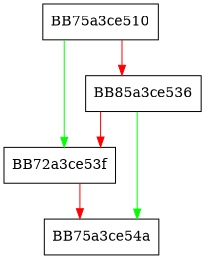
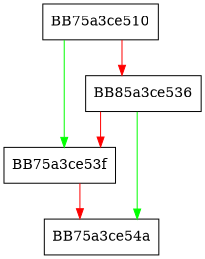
node "BB72a3ce53f": label "BB72a3ce53f" -> "BB75a3ce53f"
